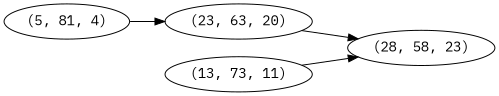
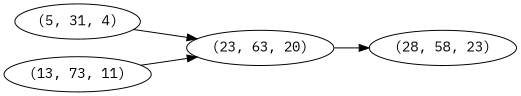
node "(5, 81, 4)": label "(5, 81, 4)" -> "(5, 31, 4)"
edge "(13, 73, 11)" -> "(28, 58, 23)": now "(13, 73, 11)" -> "(23, 63, 20)"
